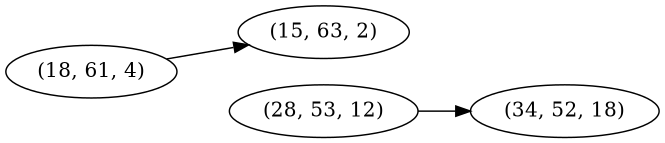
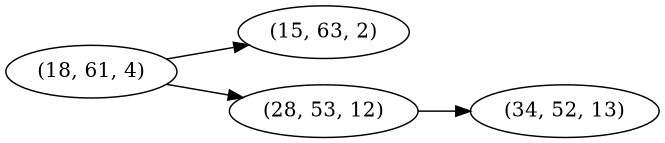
edge "(18, 61, 4)" -> "(28, 53, 12)": added
node "(34, 52, 18)": label "(34, 52, 18)" -> "(34, 52, 13)"
